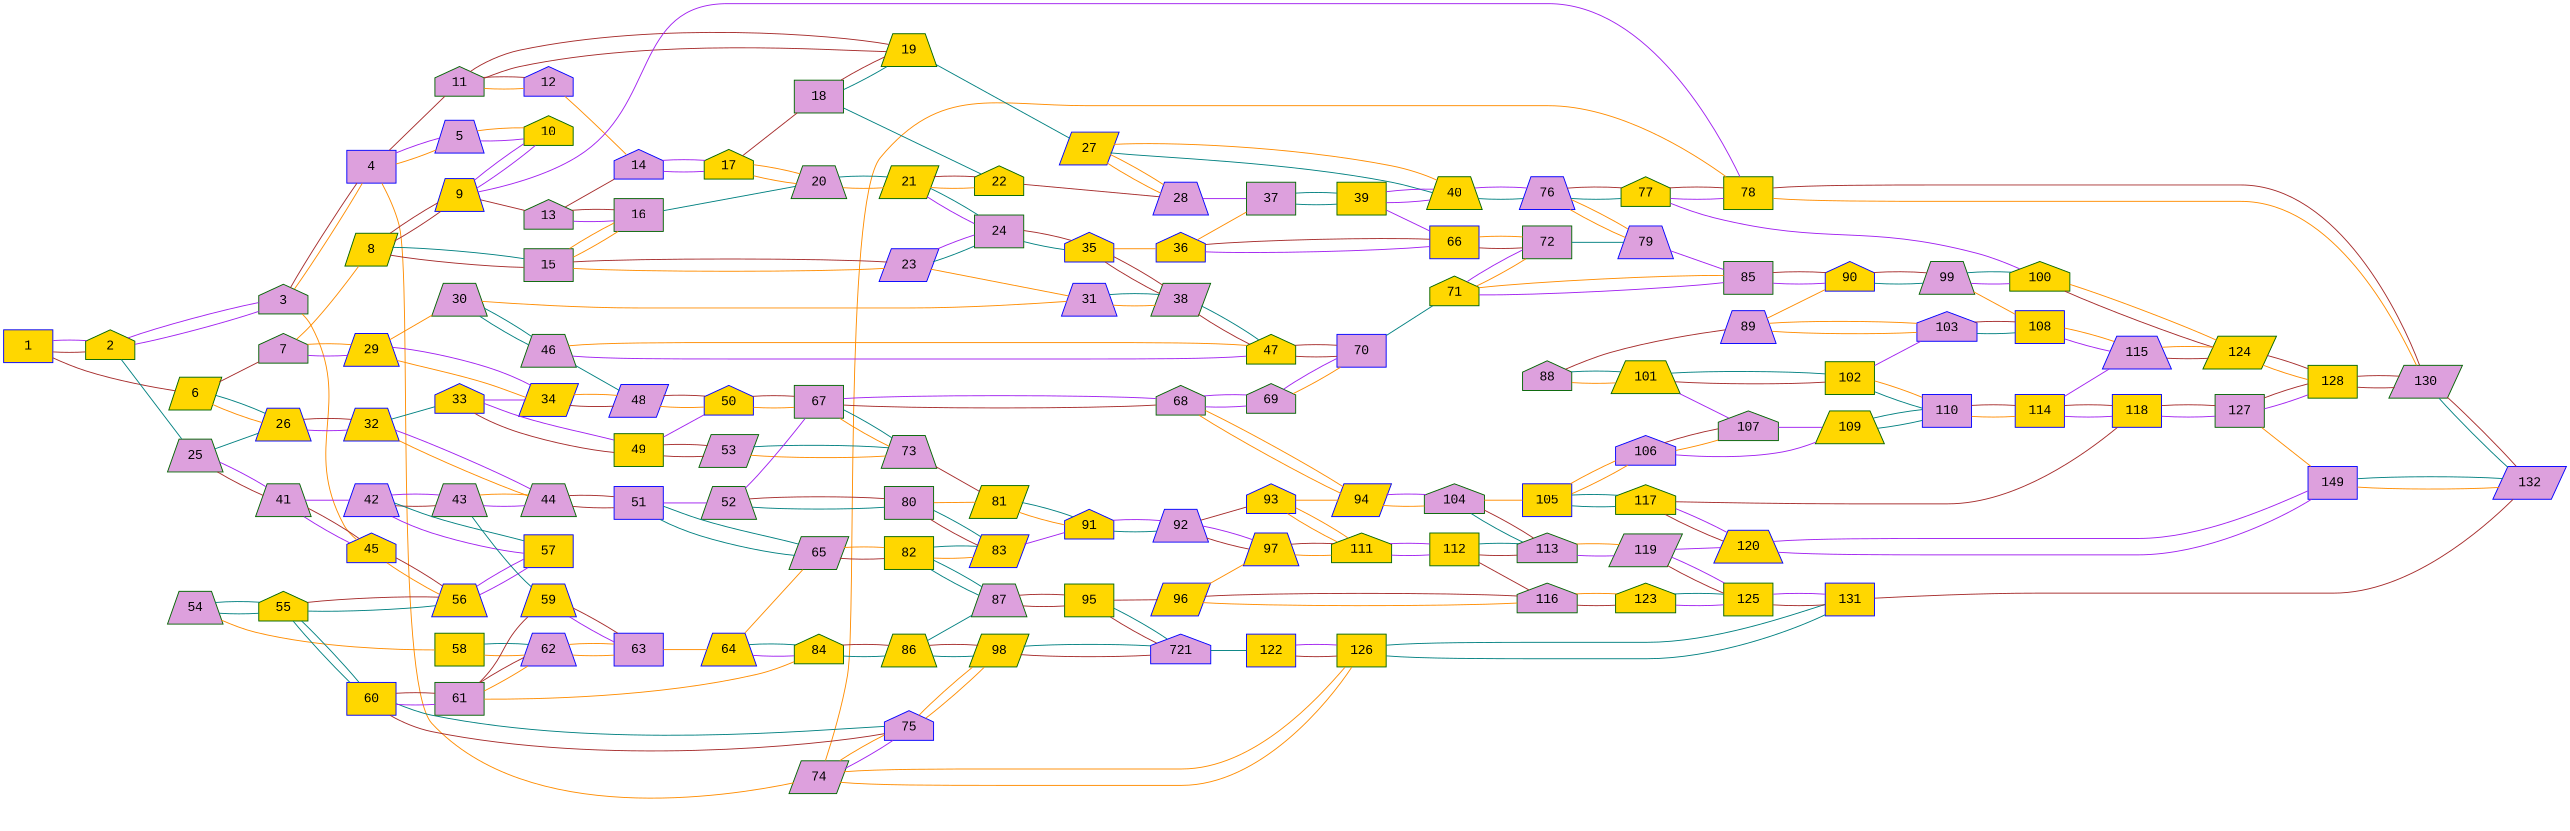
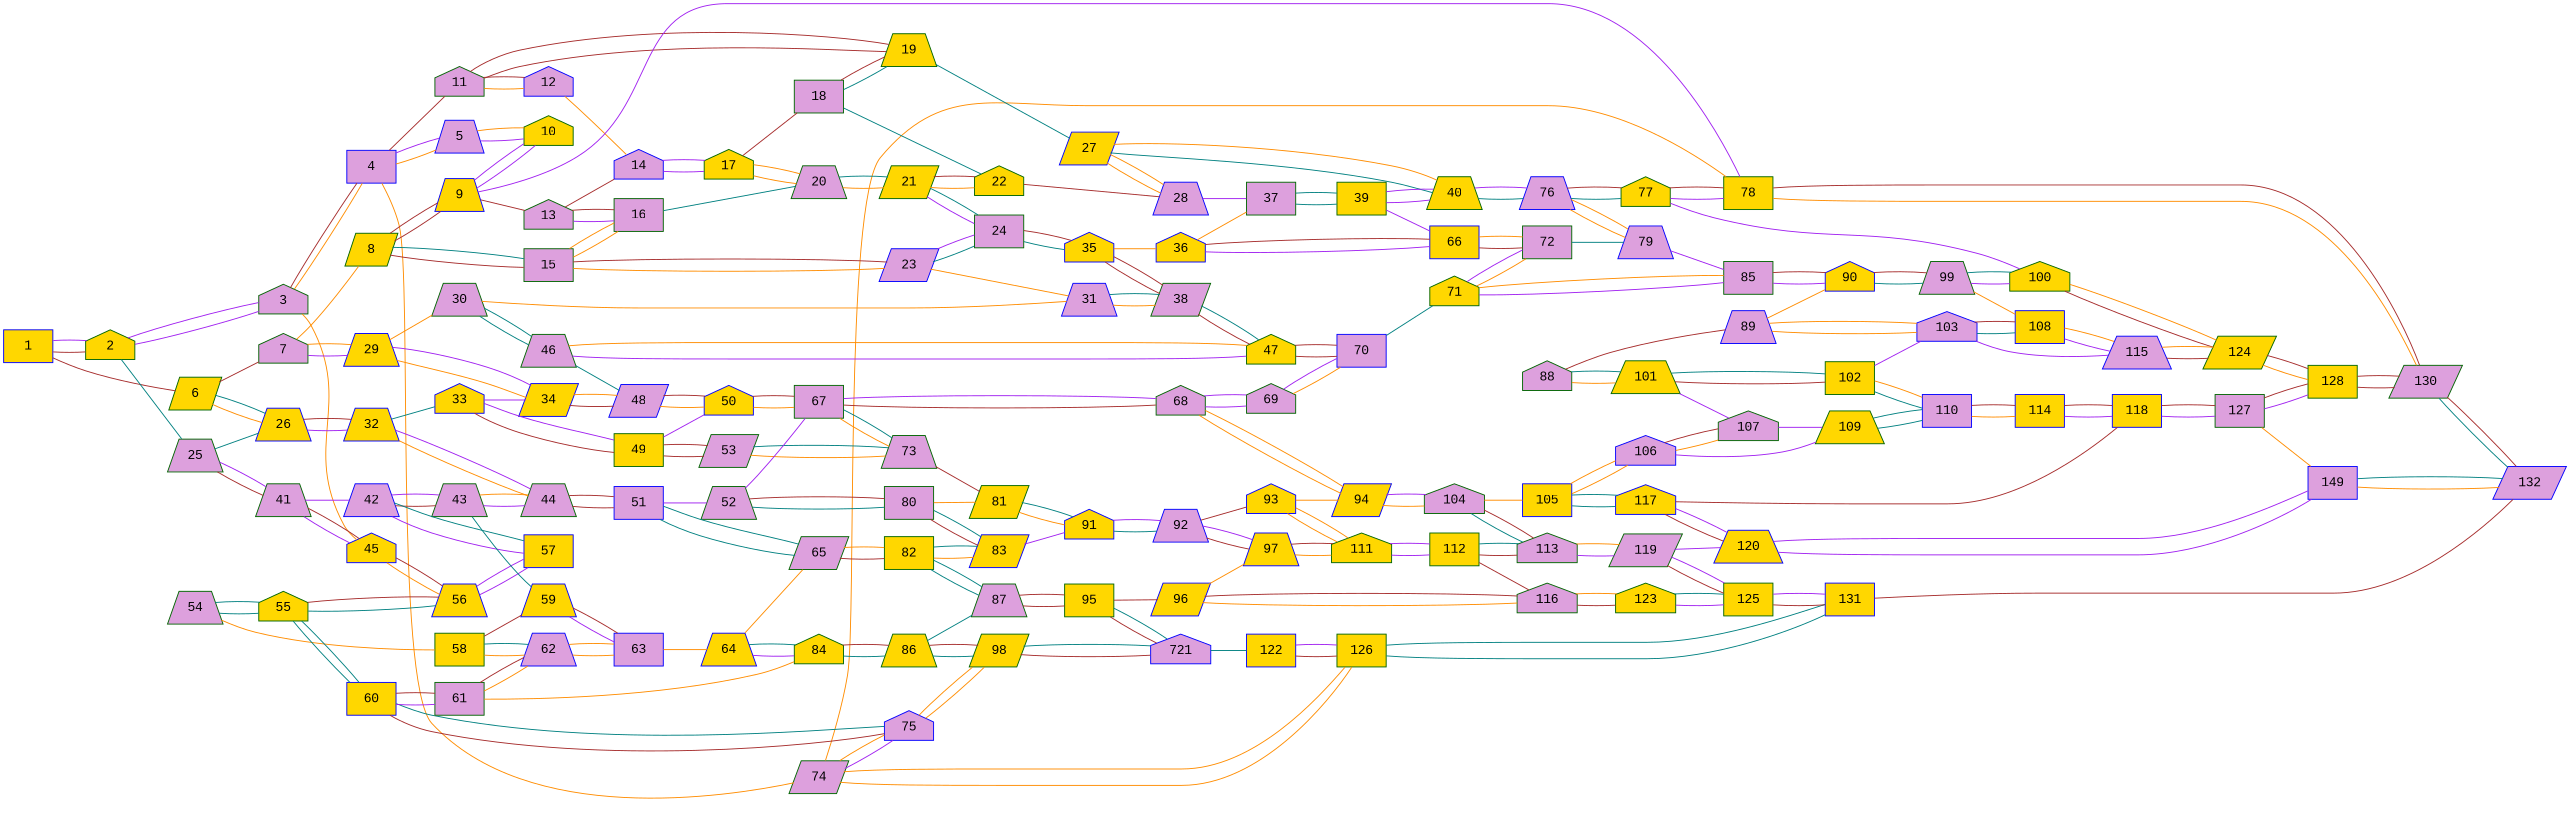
edge "115" -- "114": now "115" -- "103"
node "117": color darkgreen -> blue
edge "59" -- "61": now "59" -- "58"
